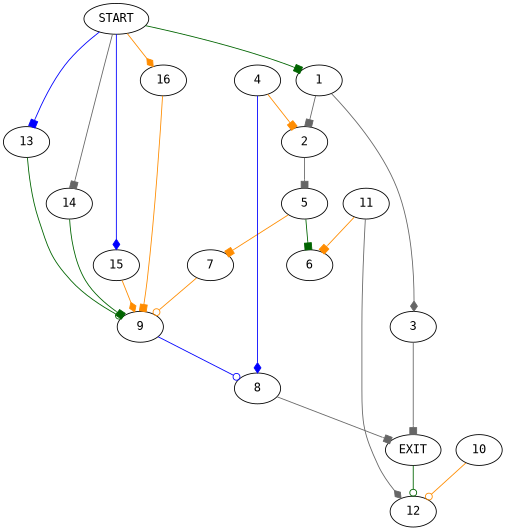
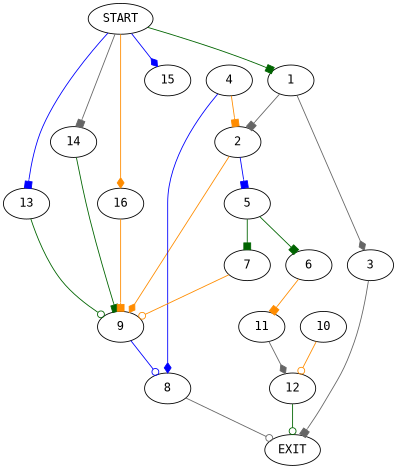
edge "2" -> "5": color gray40 -> blue
edge "5" -> "7": color darkorange -> darkgreen
edge "11" -> "6": reversed
edge "15" -> "9": now "2" -> "9"
edge "8" -> "EXIT": arrowhead box -> odot
edge "EXIT" -> "12": reversed
